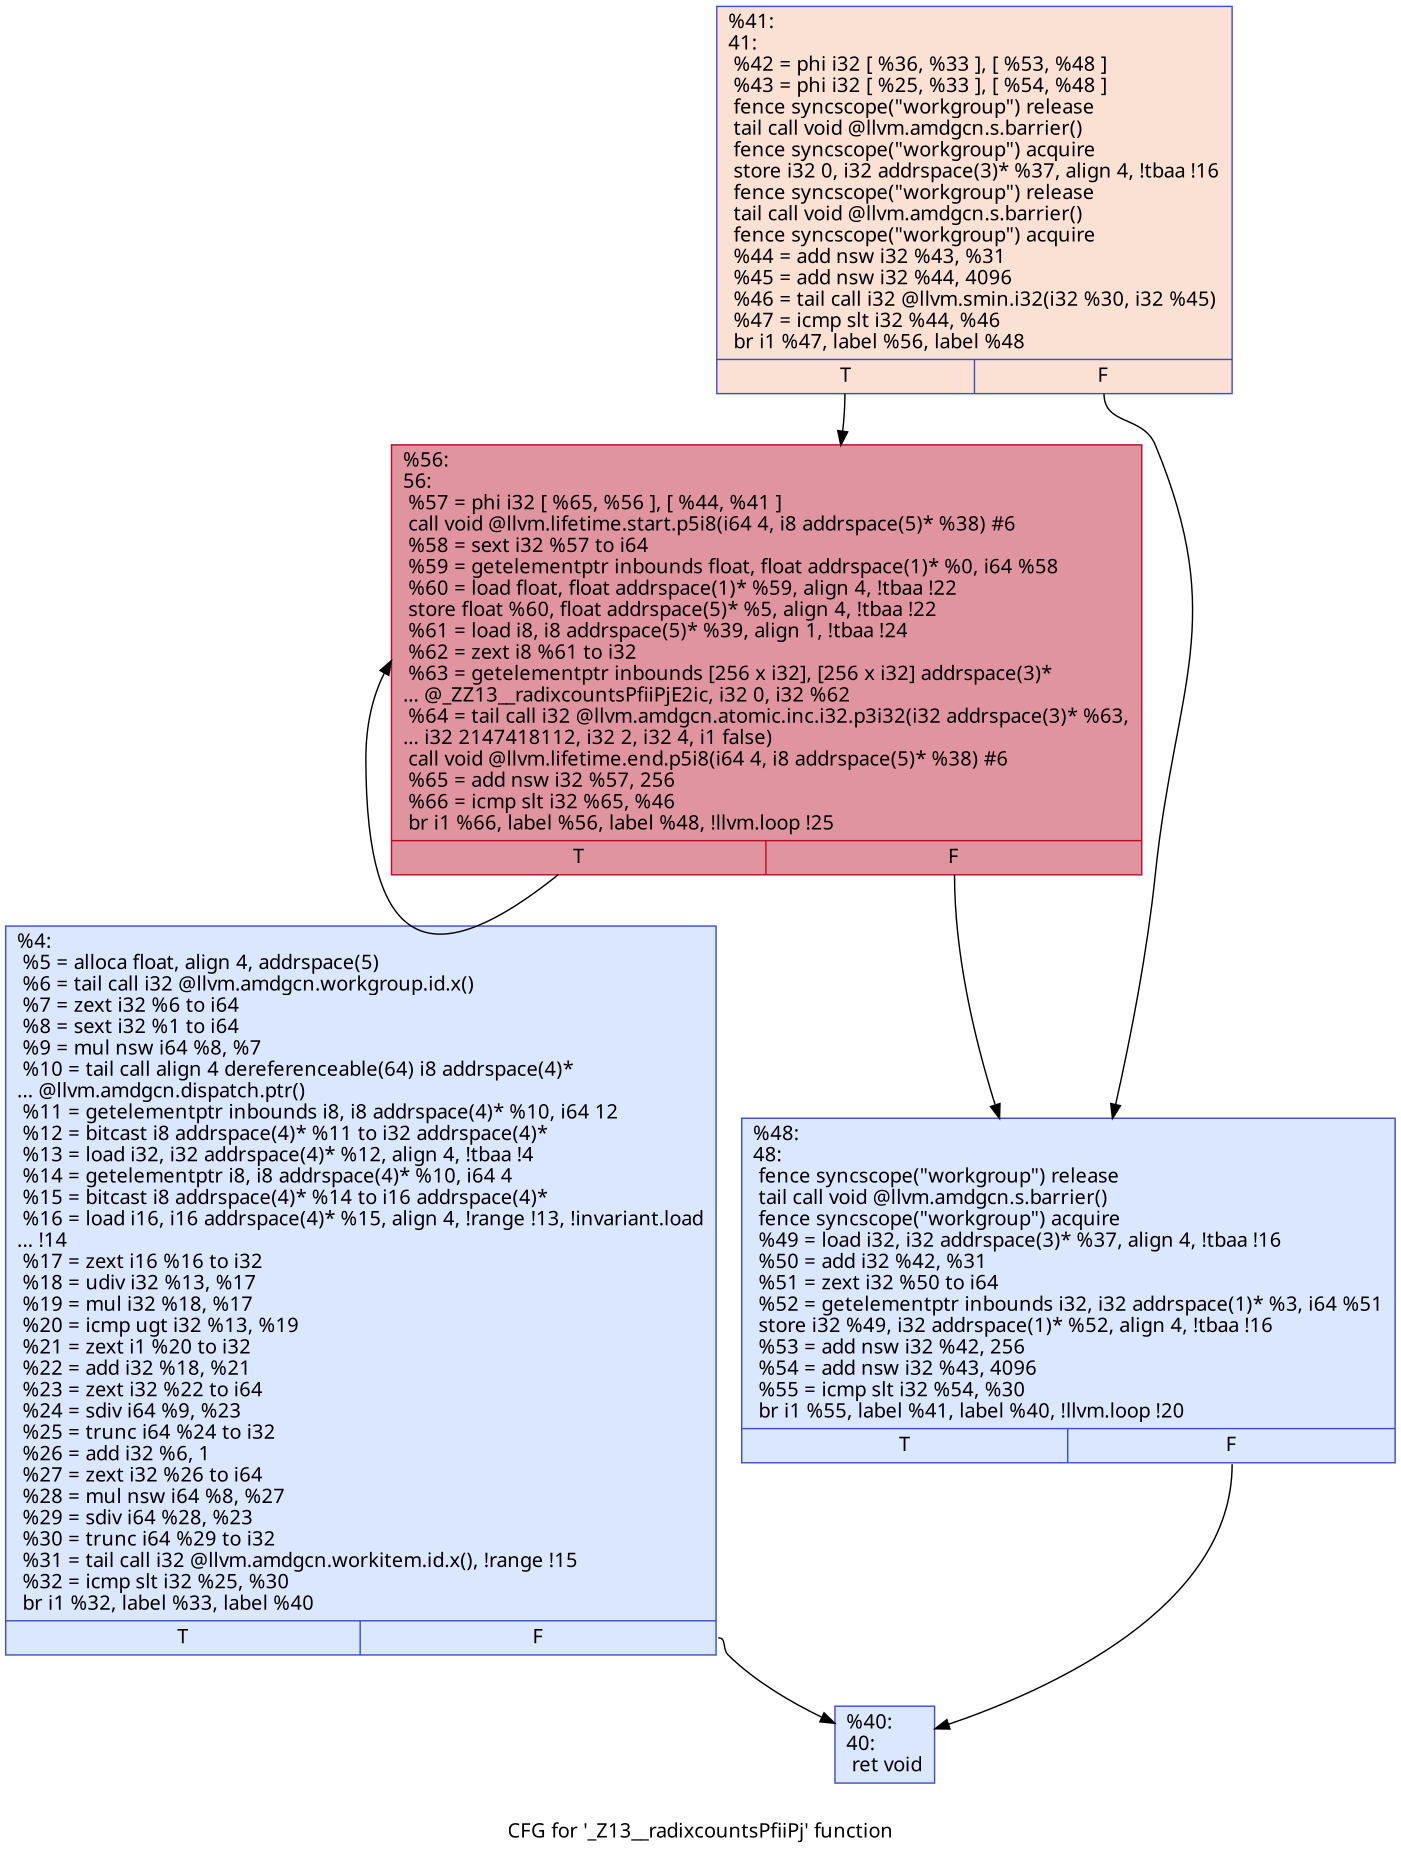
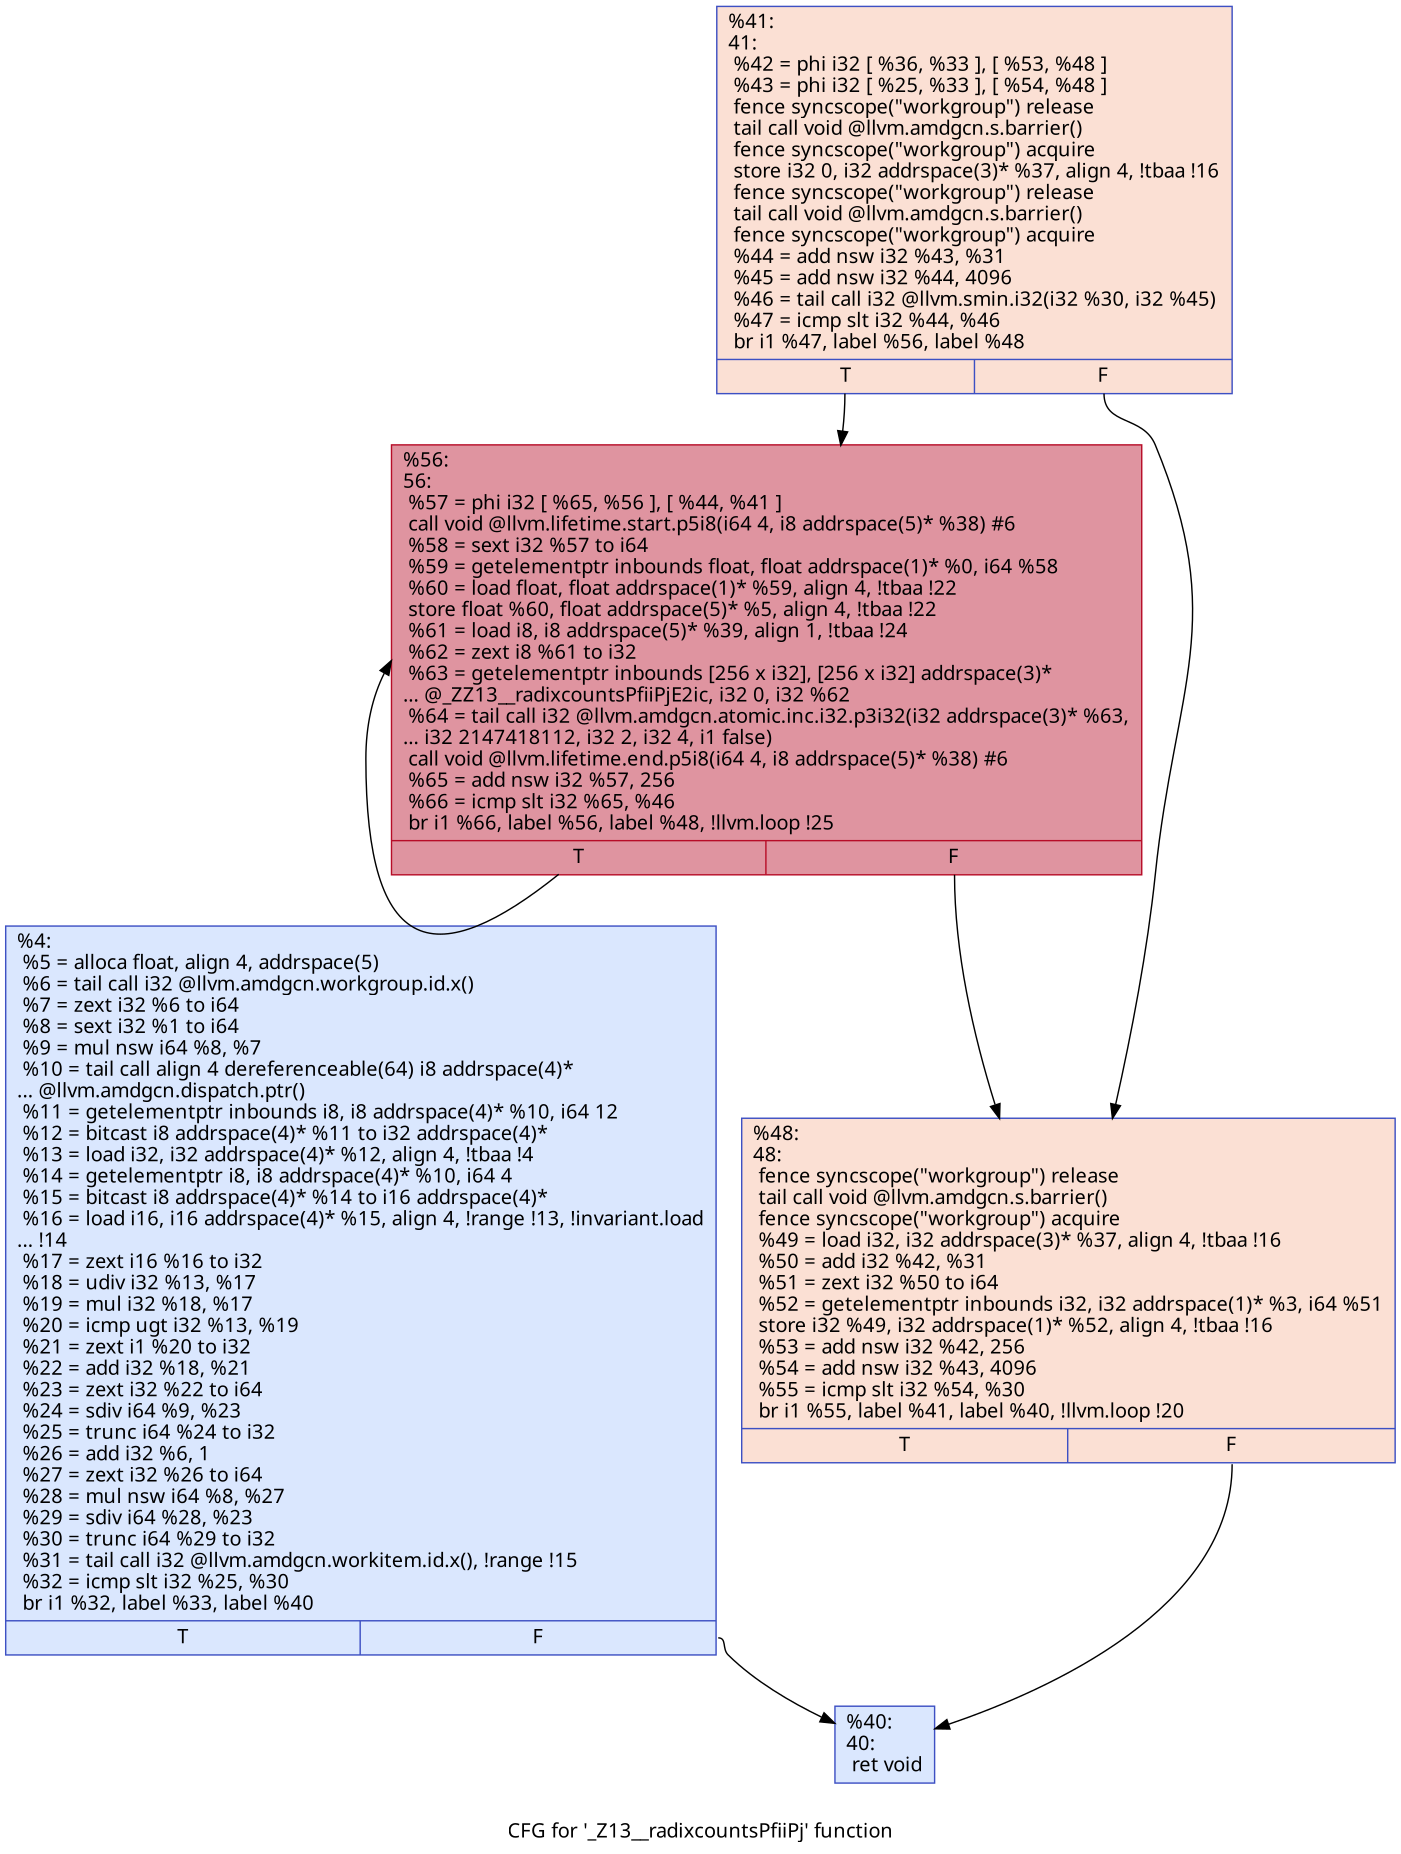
node "%48:": fillcolor #abc8fd70 -> #f7b99e70
